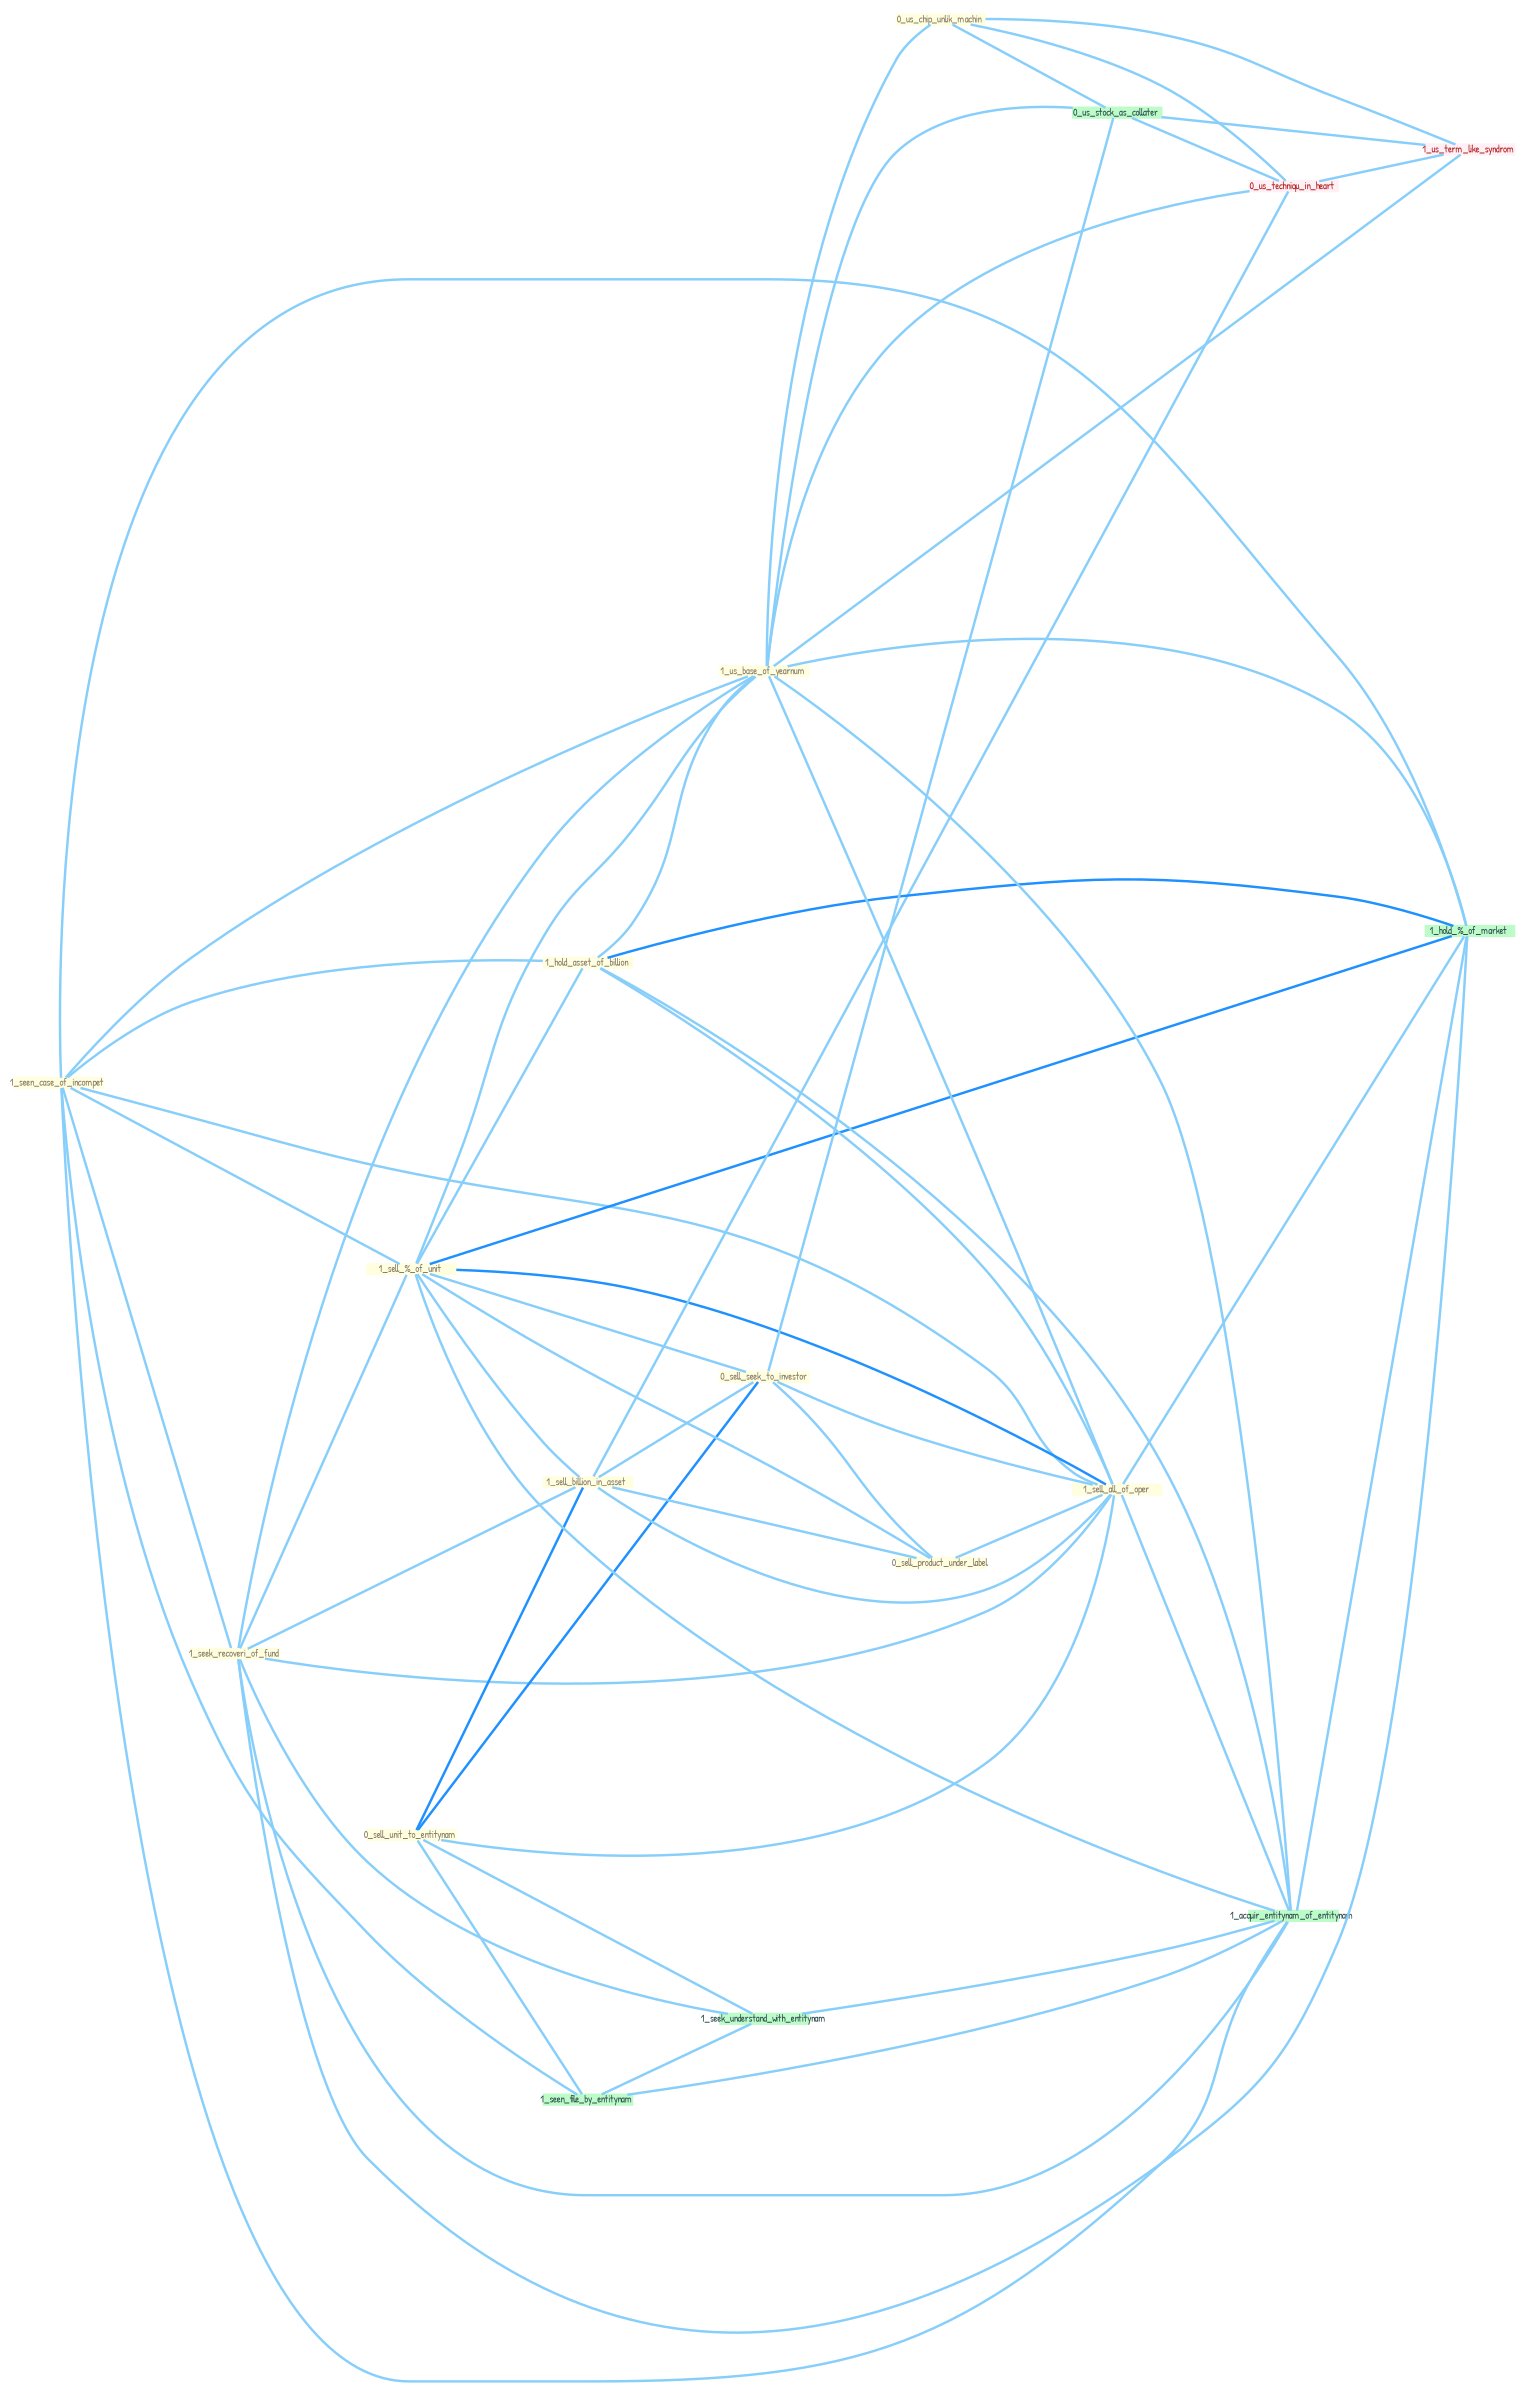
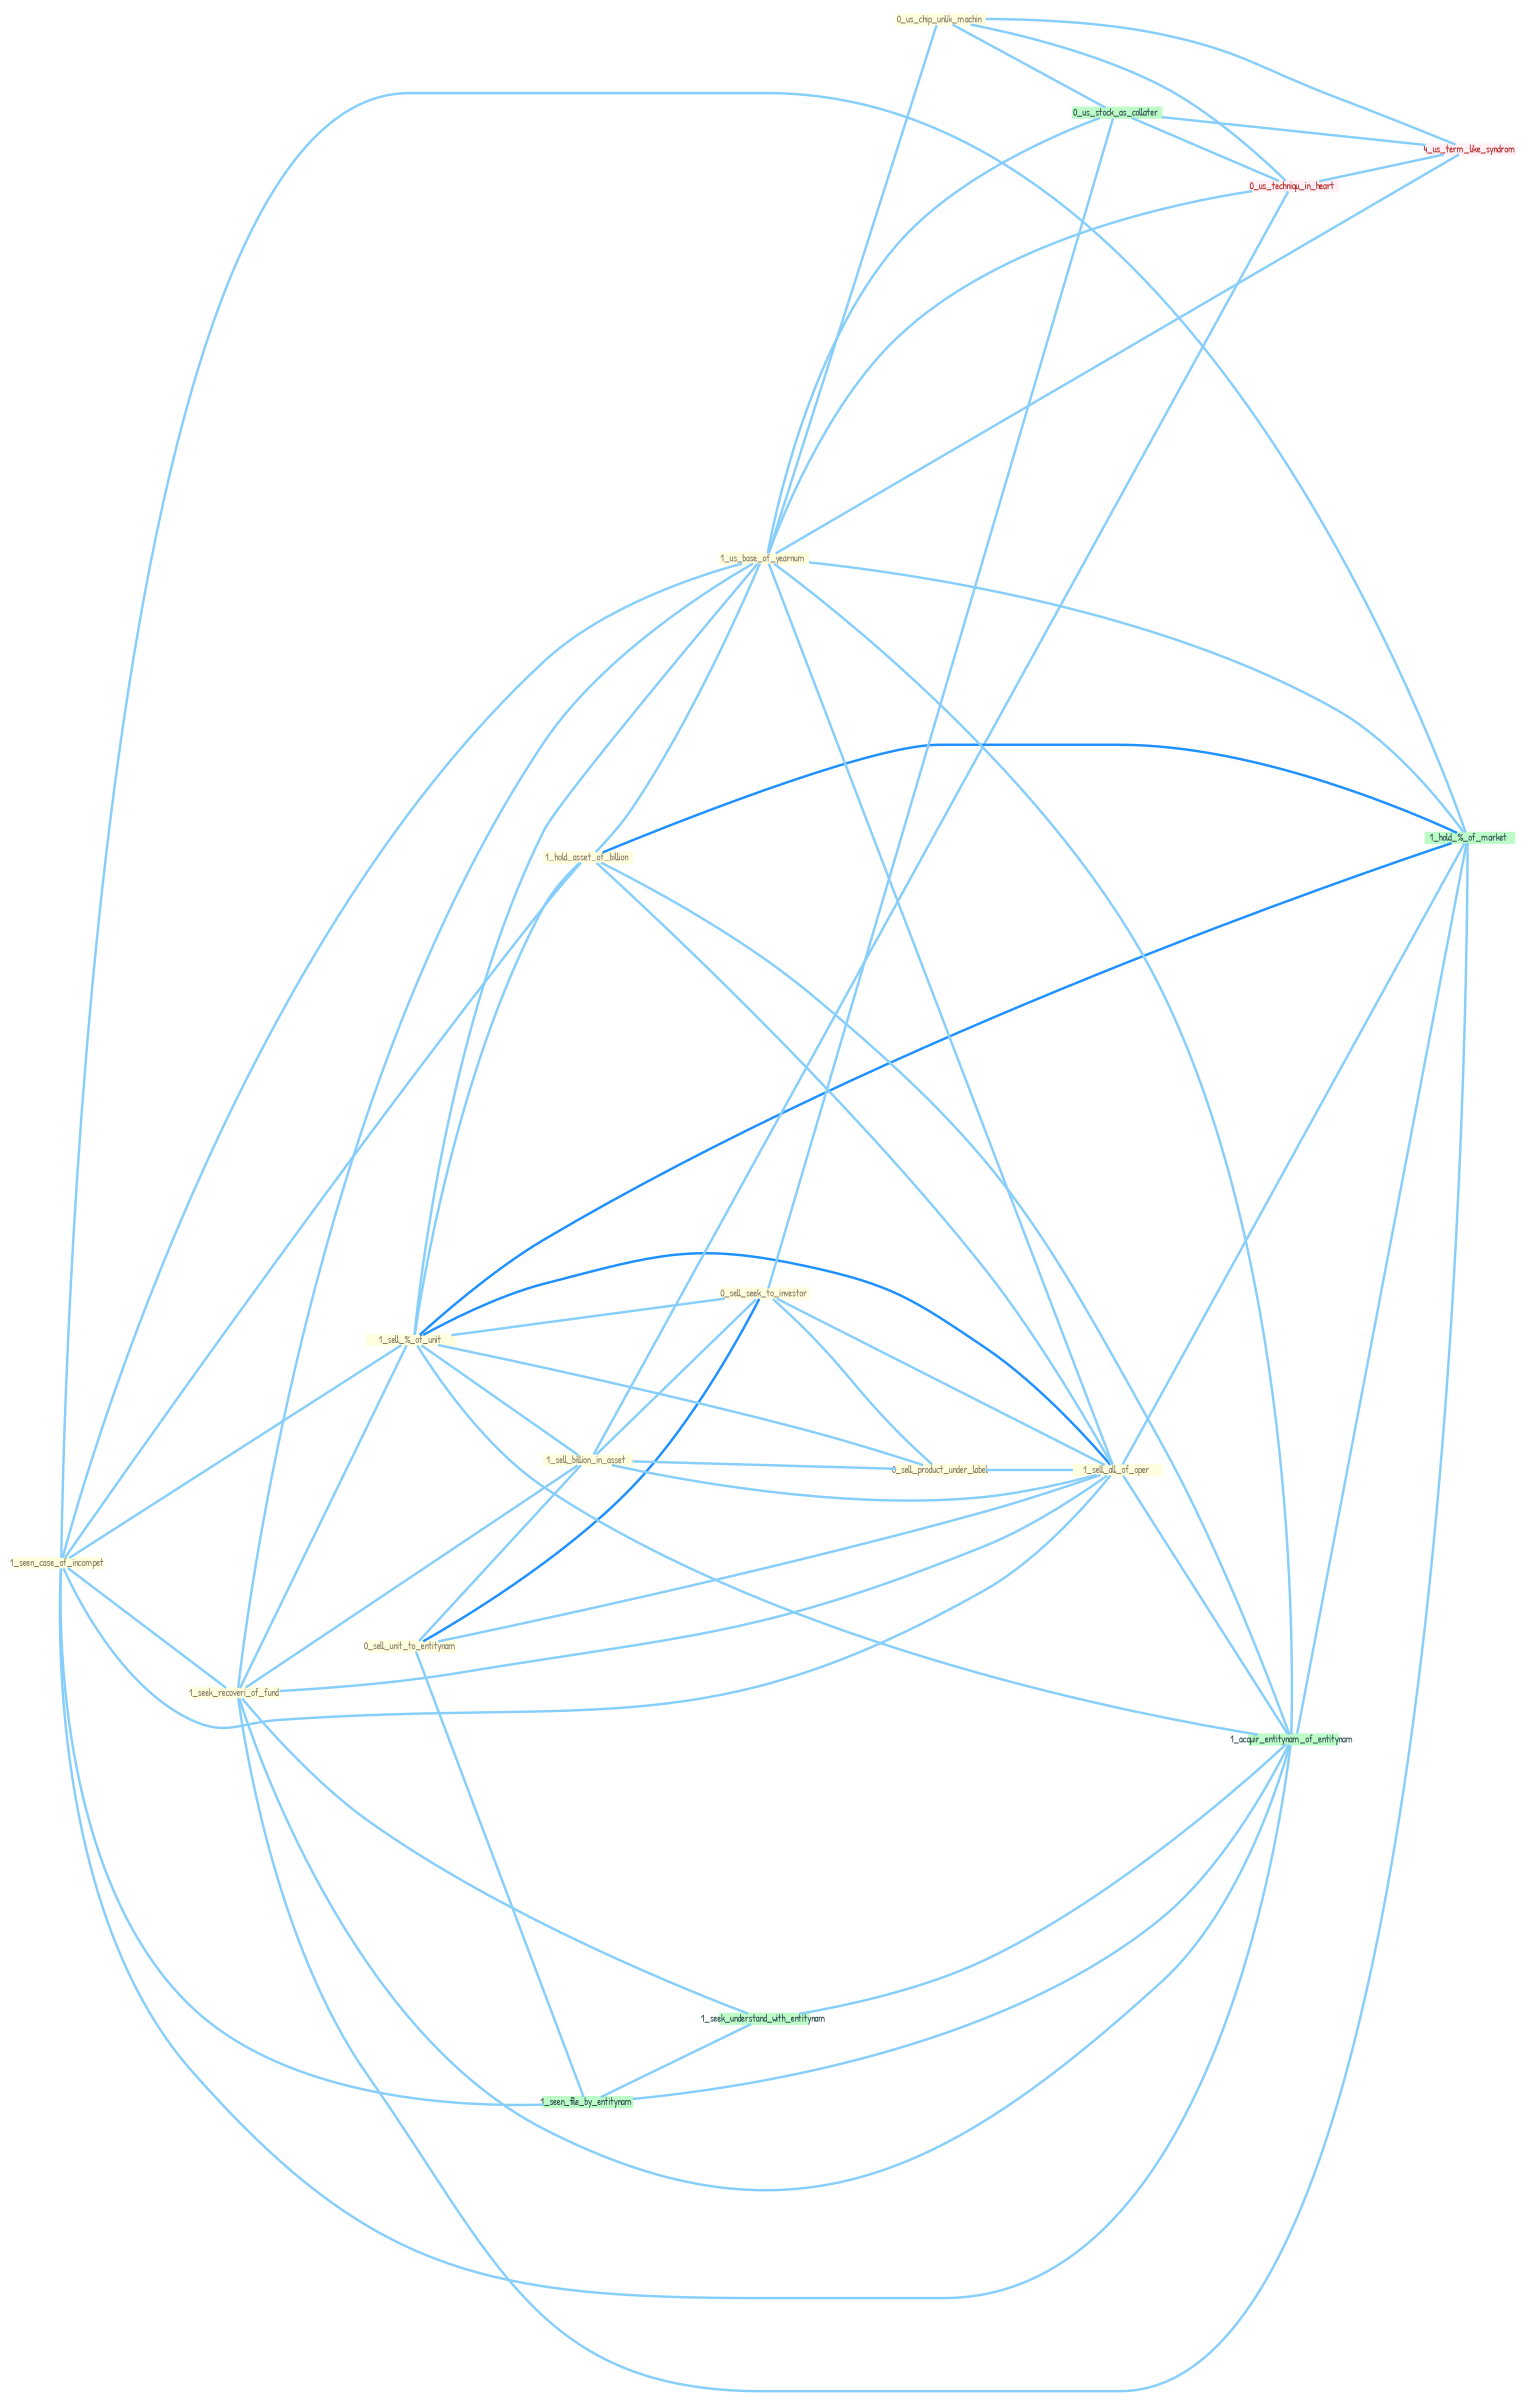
node "1_us_term_like_syndrom": label "1_us_term_like_syndrom" -> "4_us_term_like_syndrom"
edge "1_sell_billion_in_asset" -- "0_sell_unit_to_entitynam": color #1e90ff -> #87cefa
edge "0_sell_unit_to_entitynam" -- "1_seek_understand_with_entitynam": removed
